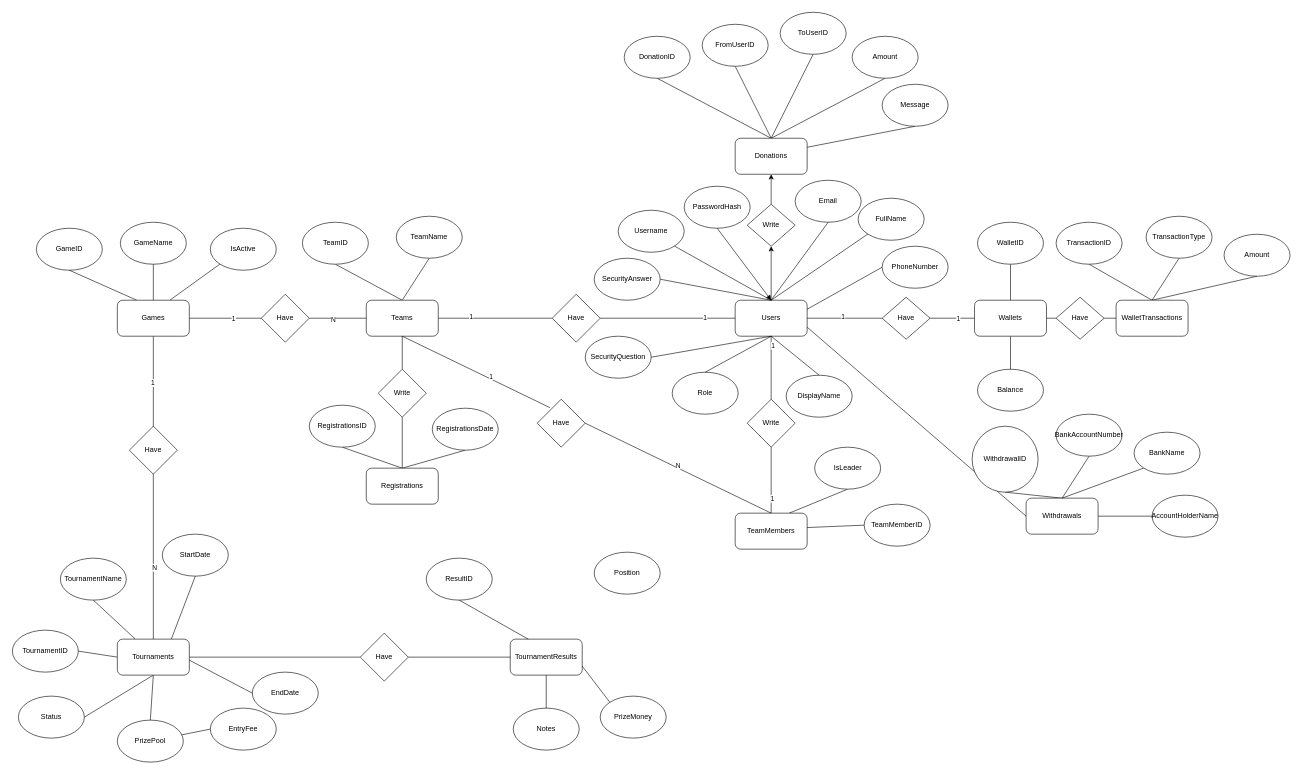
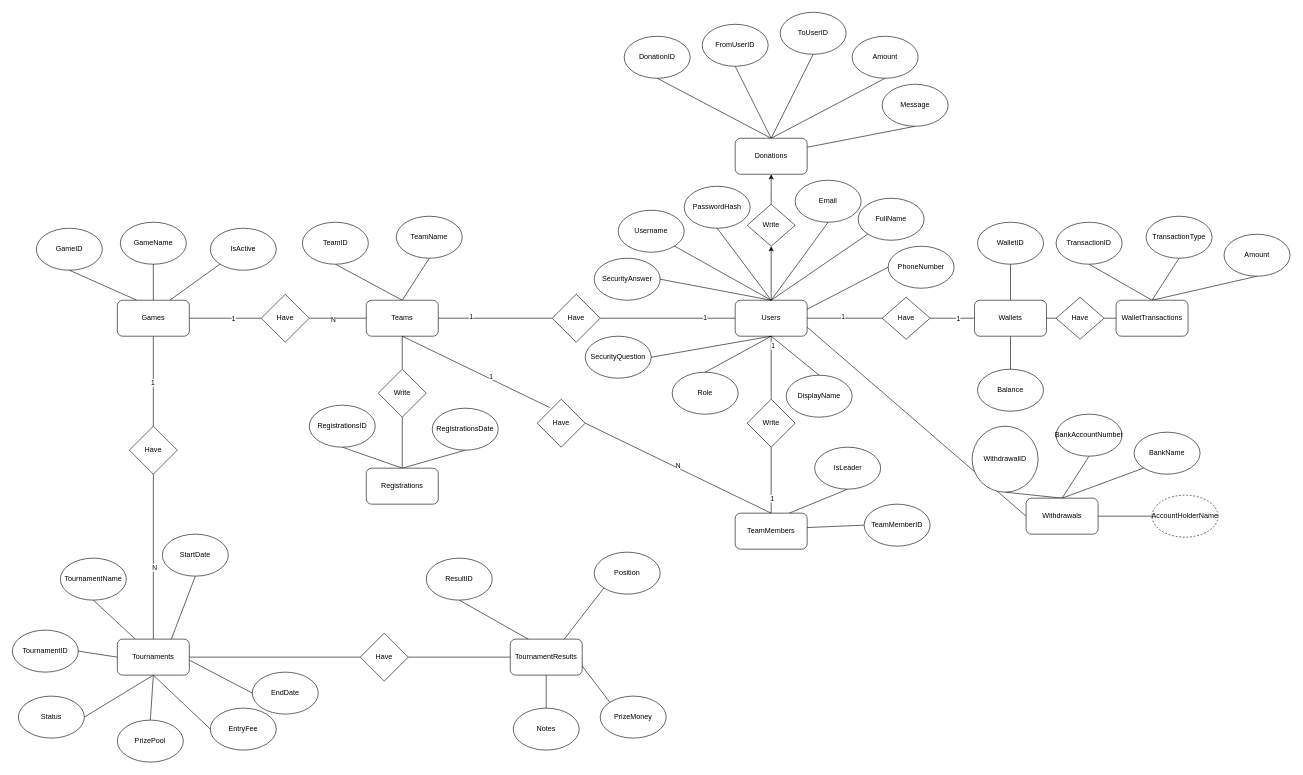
node "PhoneNumber": moved (915, 267) -> (921, 267)
edge "PasswordHash" -> "Users": arrowhead block -> none
node "AccountHolderName": style solid -> dashed
edge "Position" -- "TournamentResults": added
edge "EntryFee" -- "PrizePool": now "EntryFee" -- "Tournaments"
